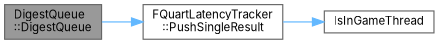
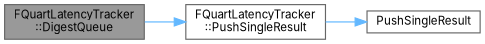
node "DigestQueue ::DigestQueue": label "DigestQueue ::DigestQueue" -> "FQuartLatencyTracker ::DigestQueue"
node "IsInGameThread": label "IsInGameThread" -> "PushSingleResult"
